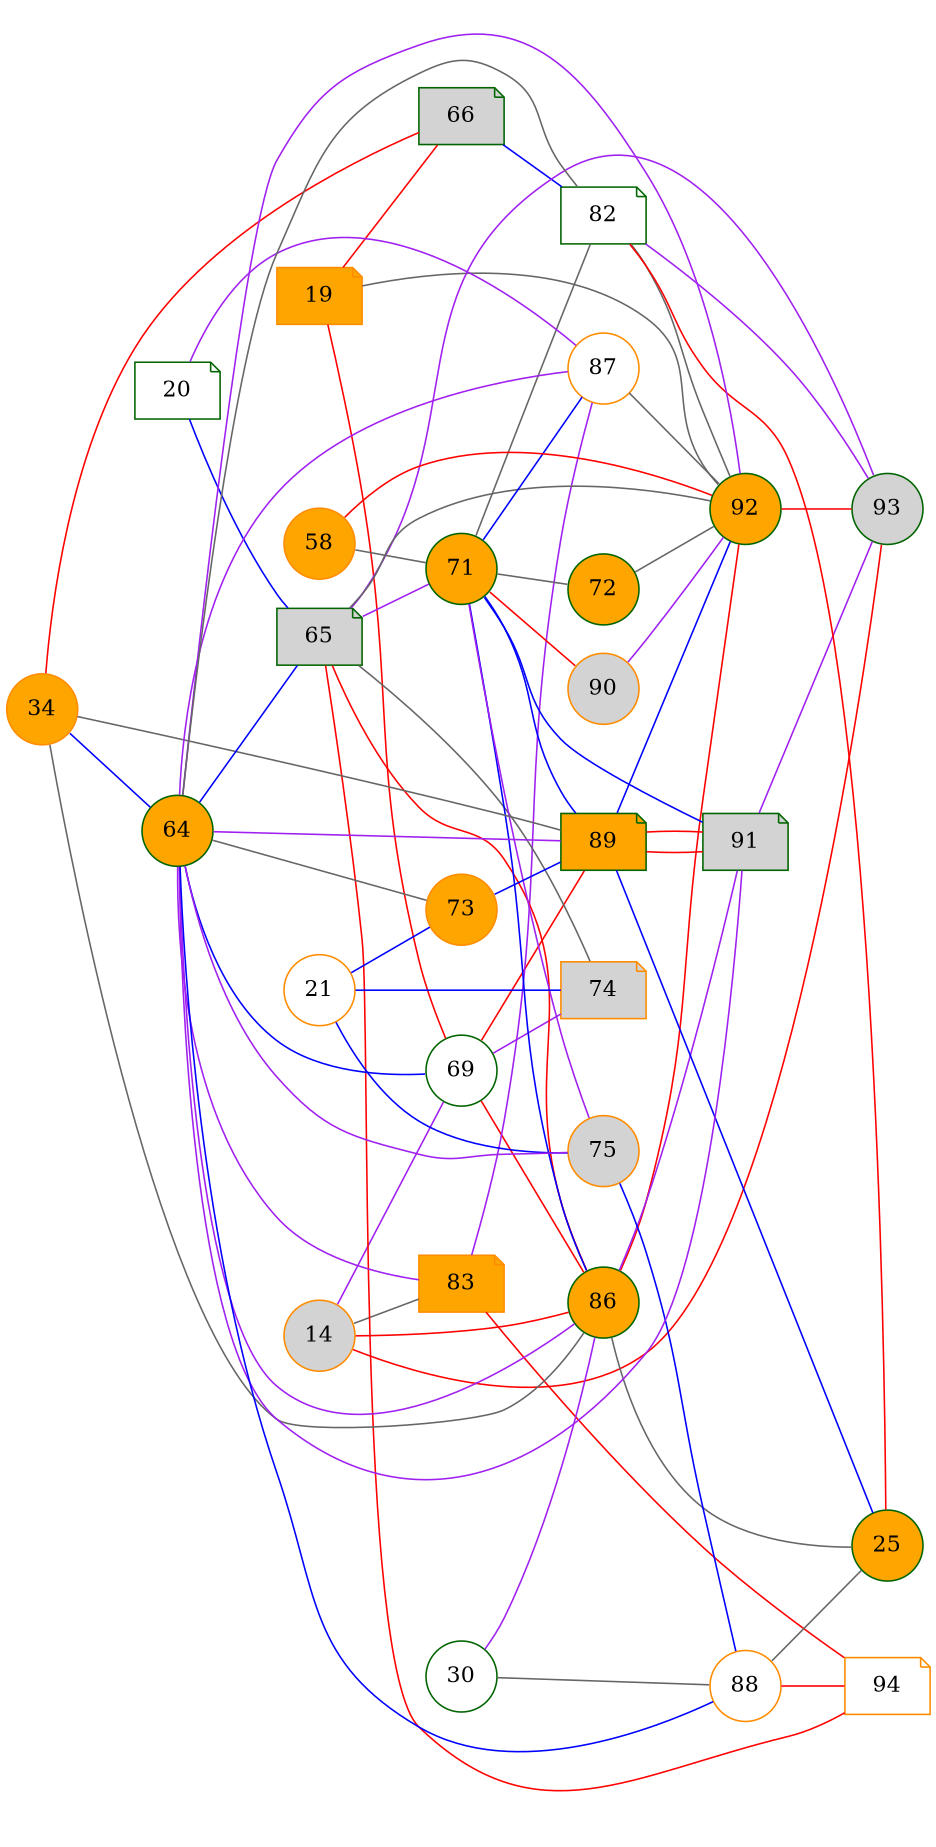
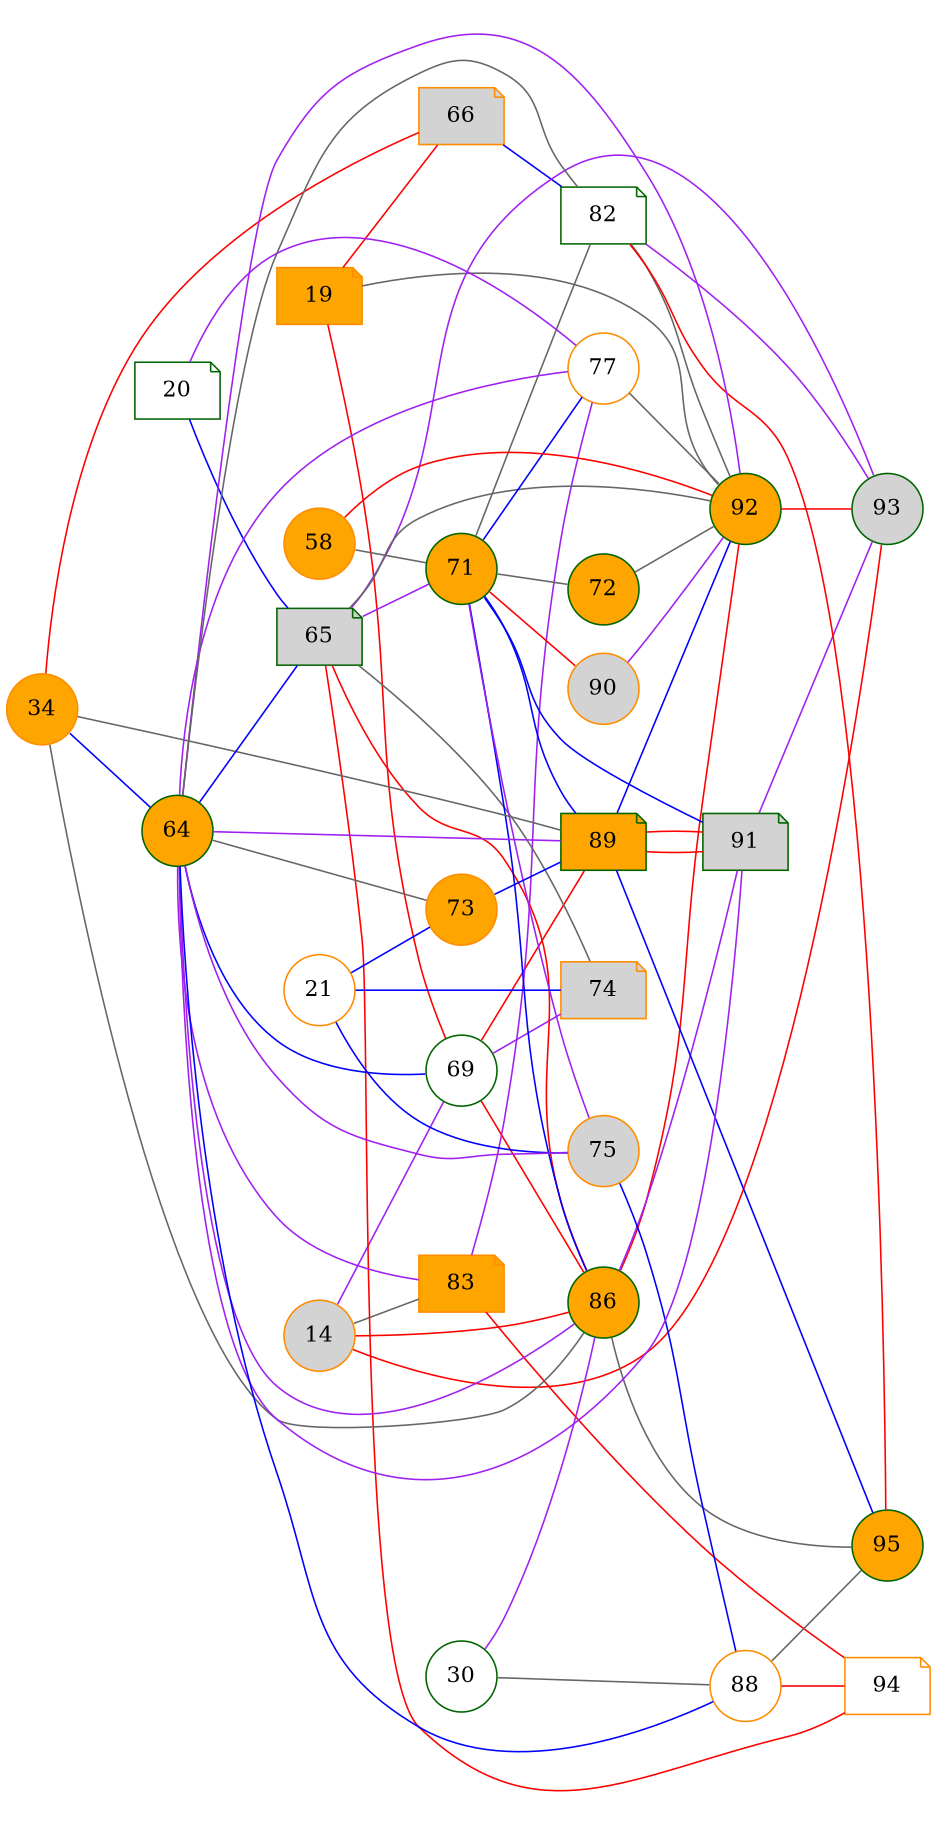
node "66": color darkgreen -> darkorange
node "87": label "87" -> "77"
node "25": label "25" -> "95"
